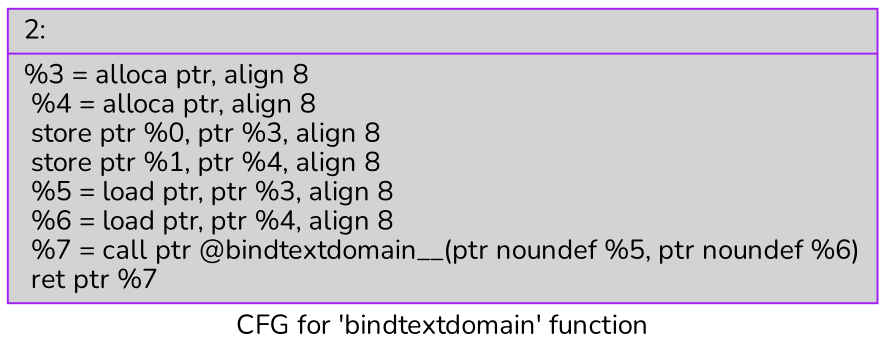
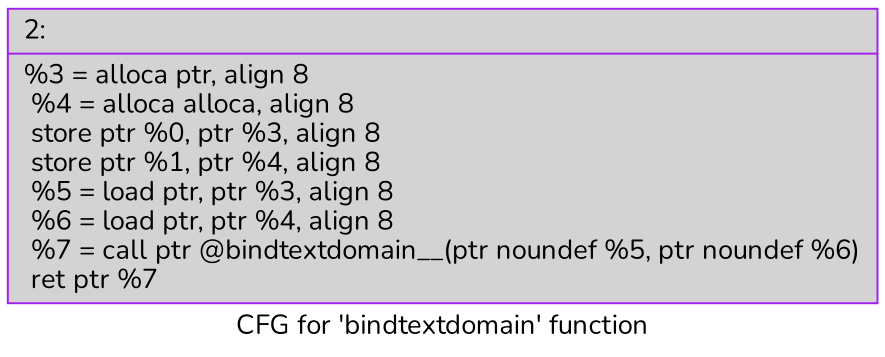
node "2:": text "%4 = alloca ptr, align 8" -> "%4 = alloca alloca, align 8"
